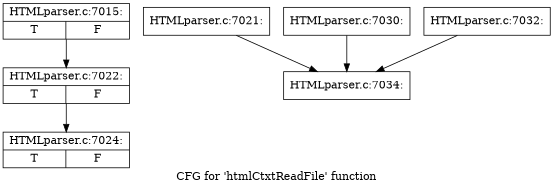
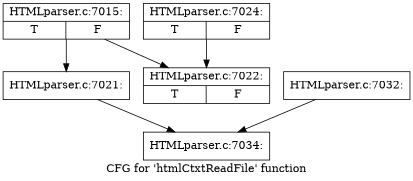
node "HTMLparser.c:7030:": removed
edge "HTMLparser.c:7015:" -> "HTMLparser.c:7021:": added
edge "HTMLparser.c:7022:" -> "HTMLparser.c:7024:": reversed
